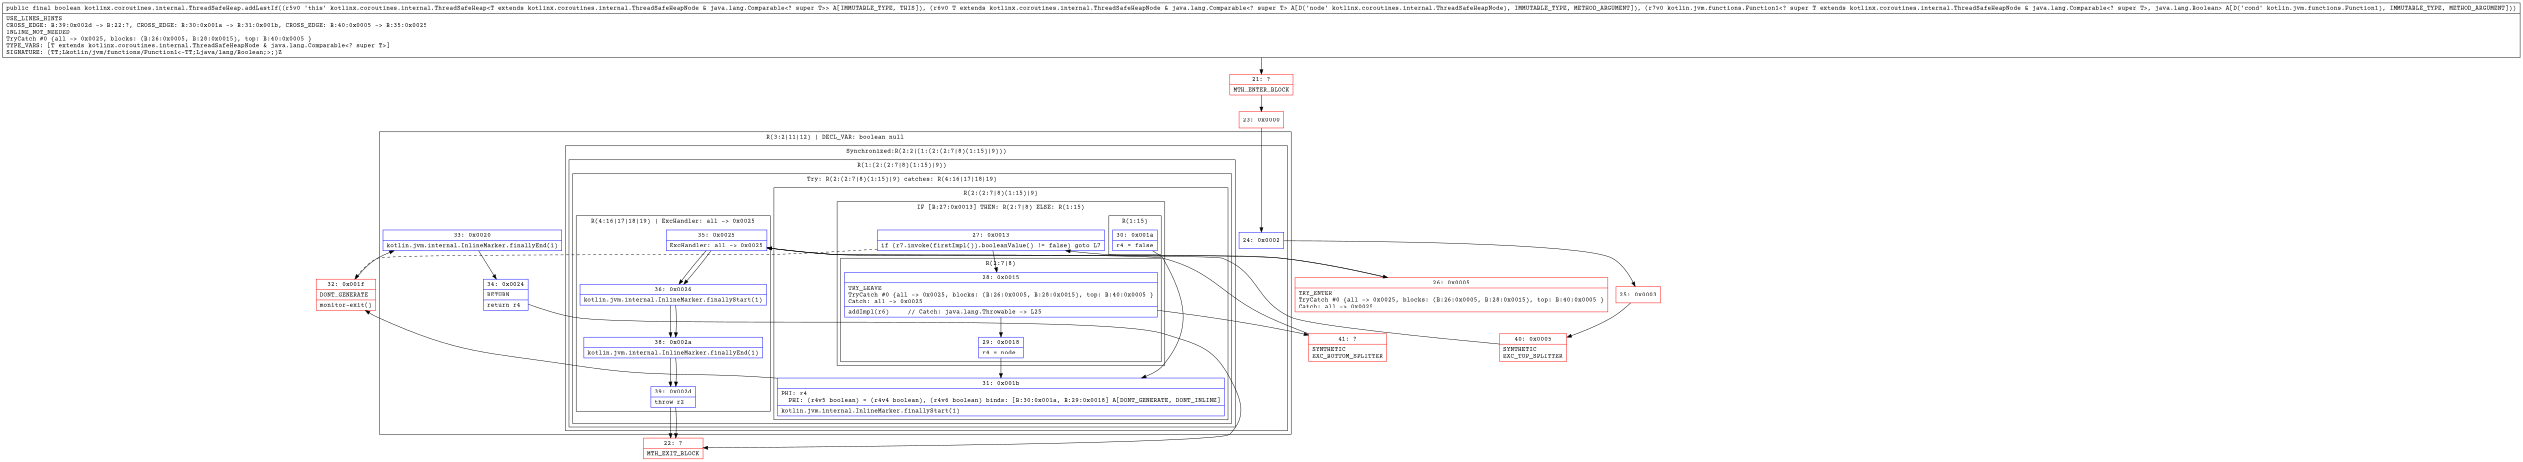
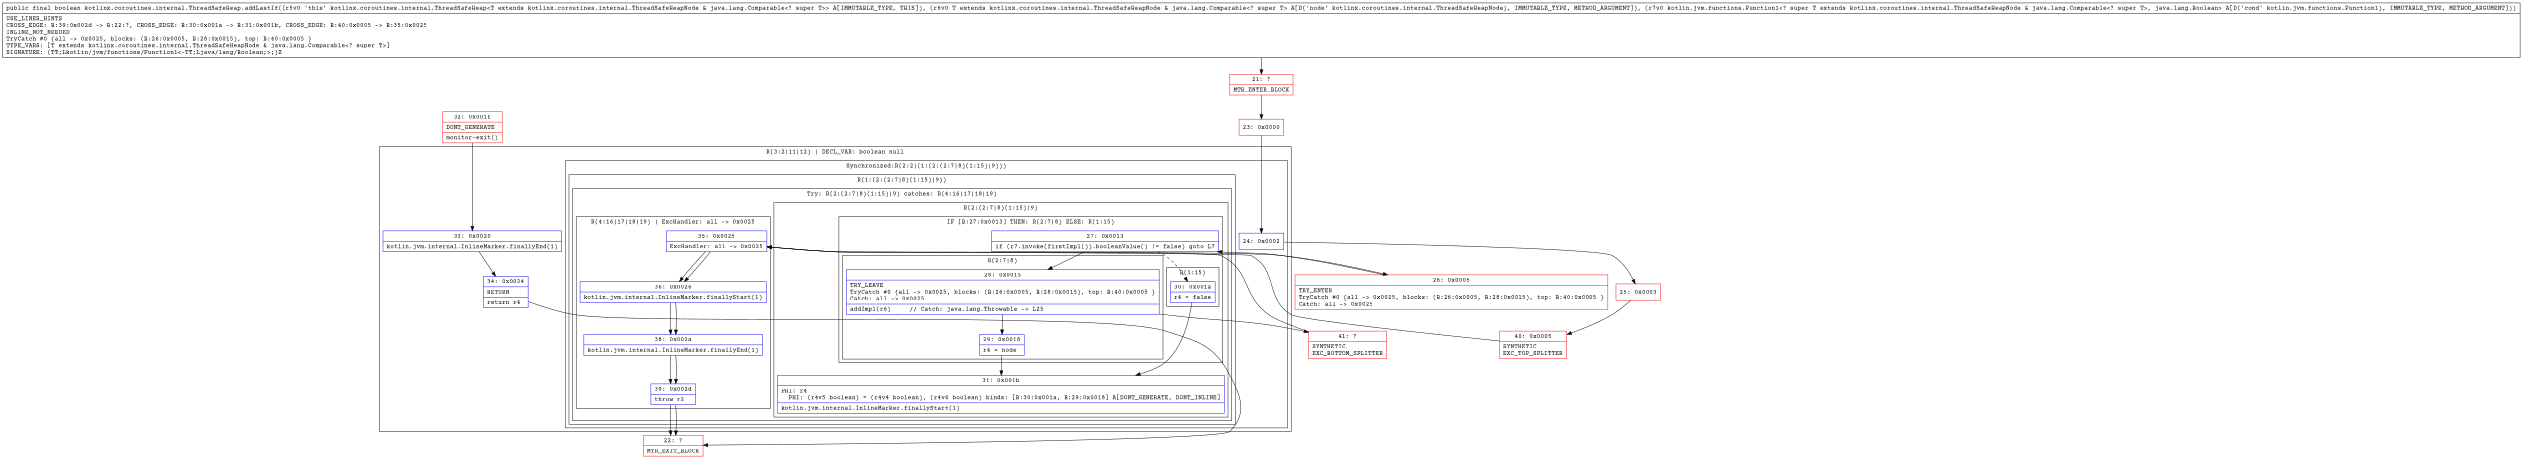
edge "27: 0x0013" -> "32: 0x001f": now "27: 0x0013" -> "30: 0x001a"
edge "31: 0x001b" -> "32: 0x001f": removed
